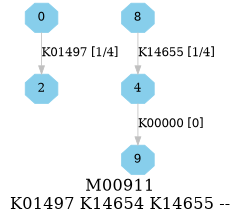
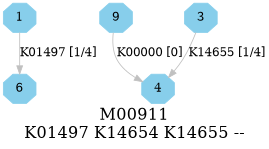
node "0": label "0" -> "1"
node "8": label "8" -> "3"
node "2": label "2" -> "6"
edge "4" -> "9": reversed
